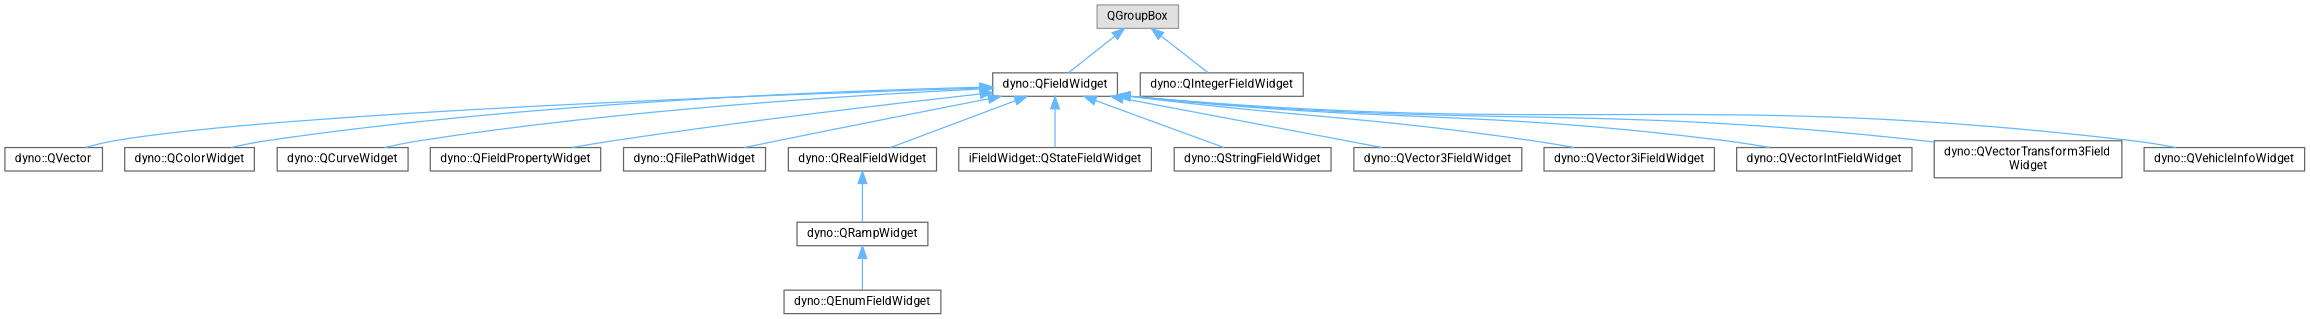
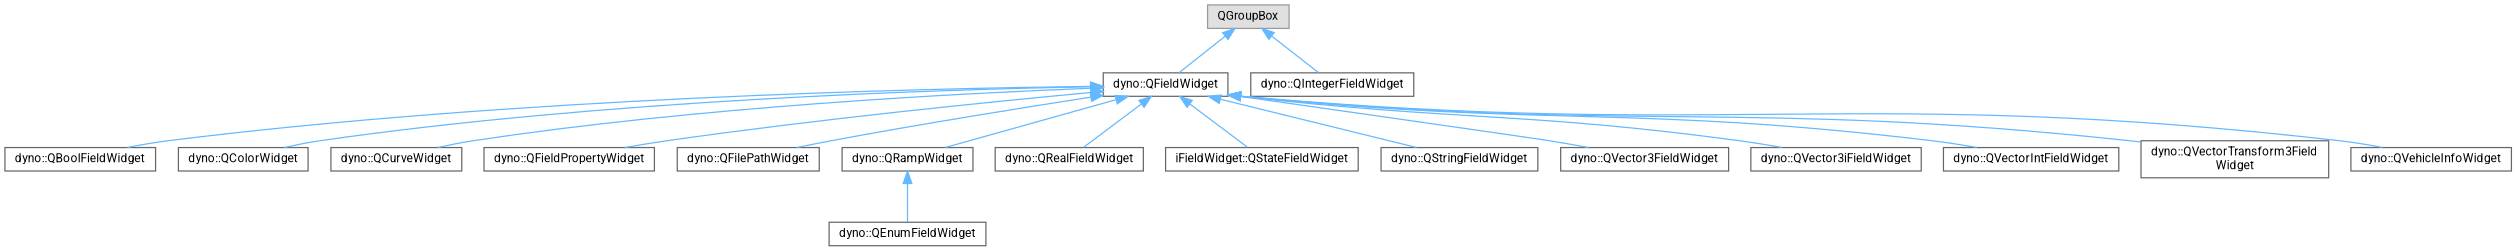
node "dyno::QVector": label "dyno::QVector" -> "dyno::QBoolFieldWidget"
edge "dyno::QRampWidget" -> "dyno::QRealFieldWidget": now "dyno::QRampWidget" -> "dyno::QFieldWidget"
